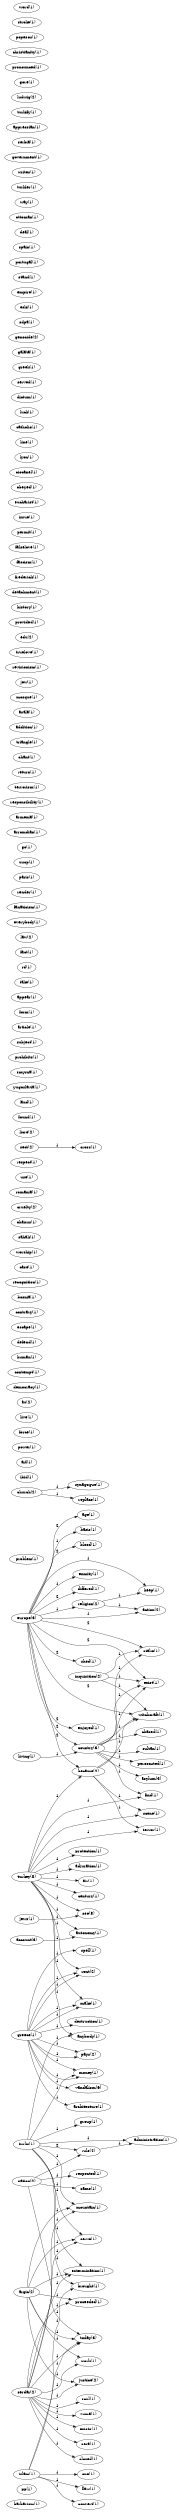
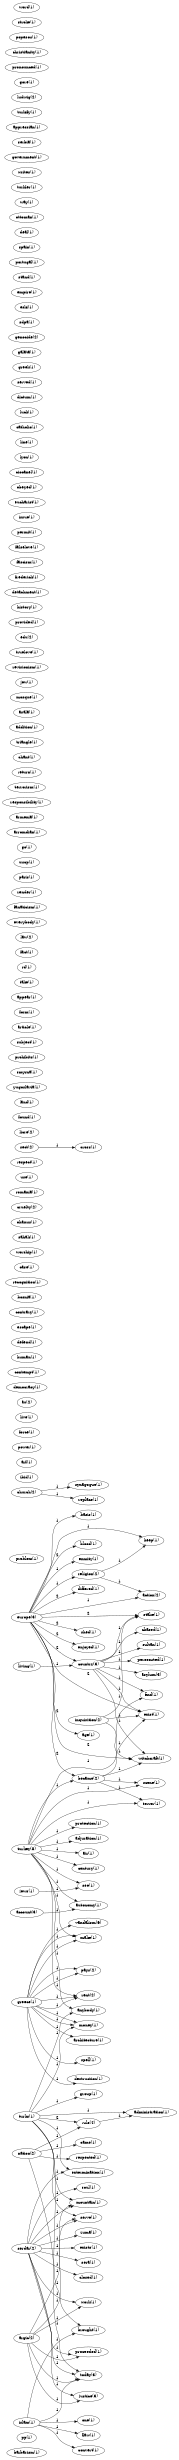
node "see(8)": label "see(8)" -> "see(1)"
edge "argic(2)" -> "extermination(1)": removed, label "1"
node "justice(2)": label "justice(2)" -> "justice(3)"
